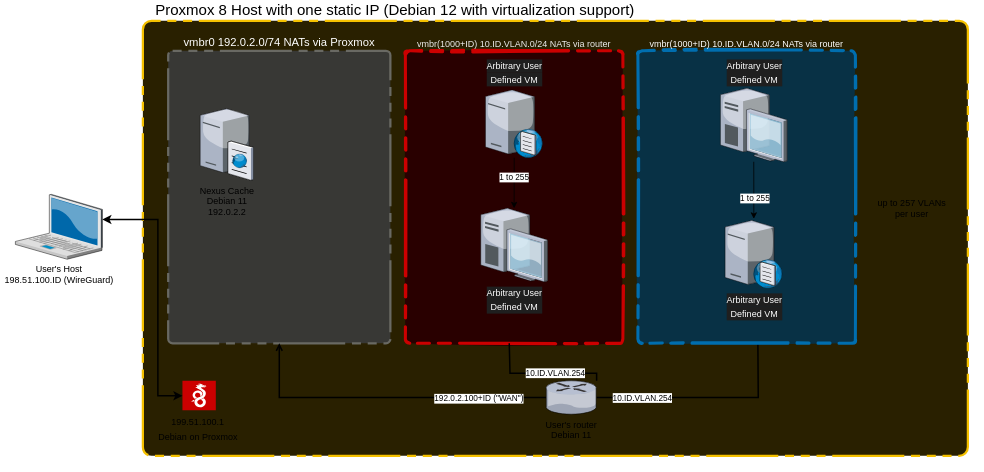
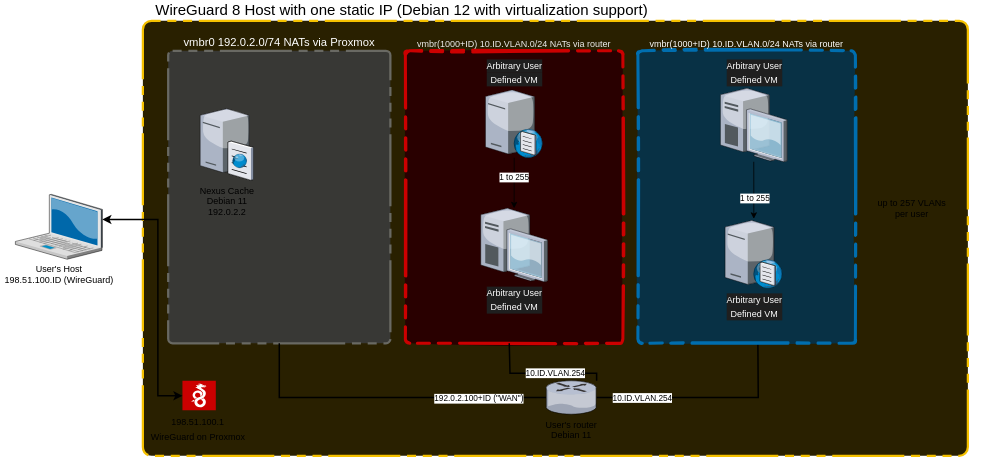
node "Proxmox 8 Host with one static IP (Debian 12 with virtualization support)": label "Proxmox 8 Host with one static IP (Debian 12 with virtualization support)" -> "WireGuard 8 Host with one static IP (Debian 12 with virtualization support)"
edge "User's router Debian 11" -> "vmbr0 192.0.2.0/74 NATs via Proxmox": arrowhead open -> none
node "199.51.100.1": label "199.51.100.1" -> "198.51.100.1"
node "Debian on Proxmox": label "Debian on Proxmox" -> "WireGuard on Proxmox"
